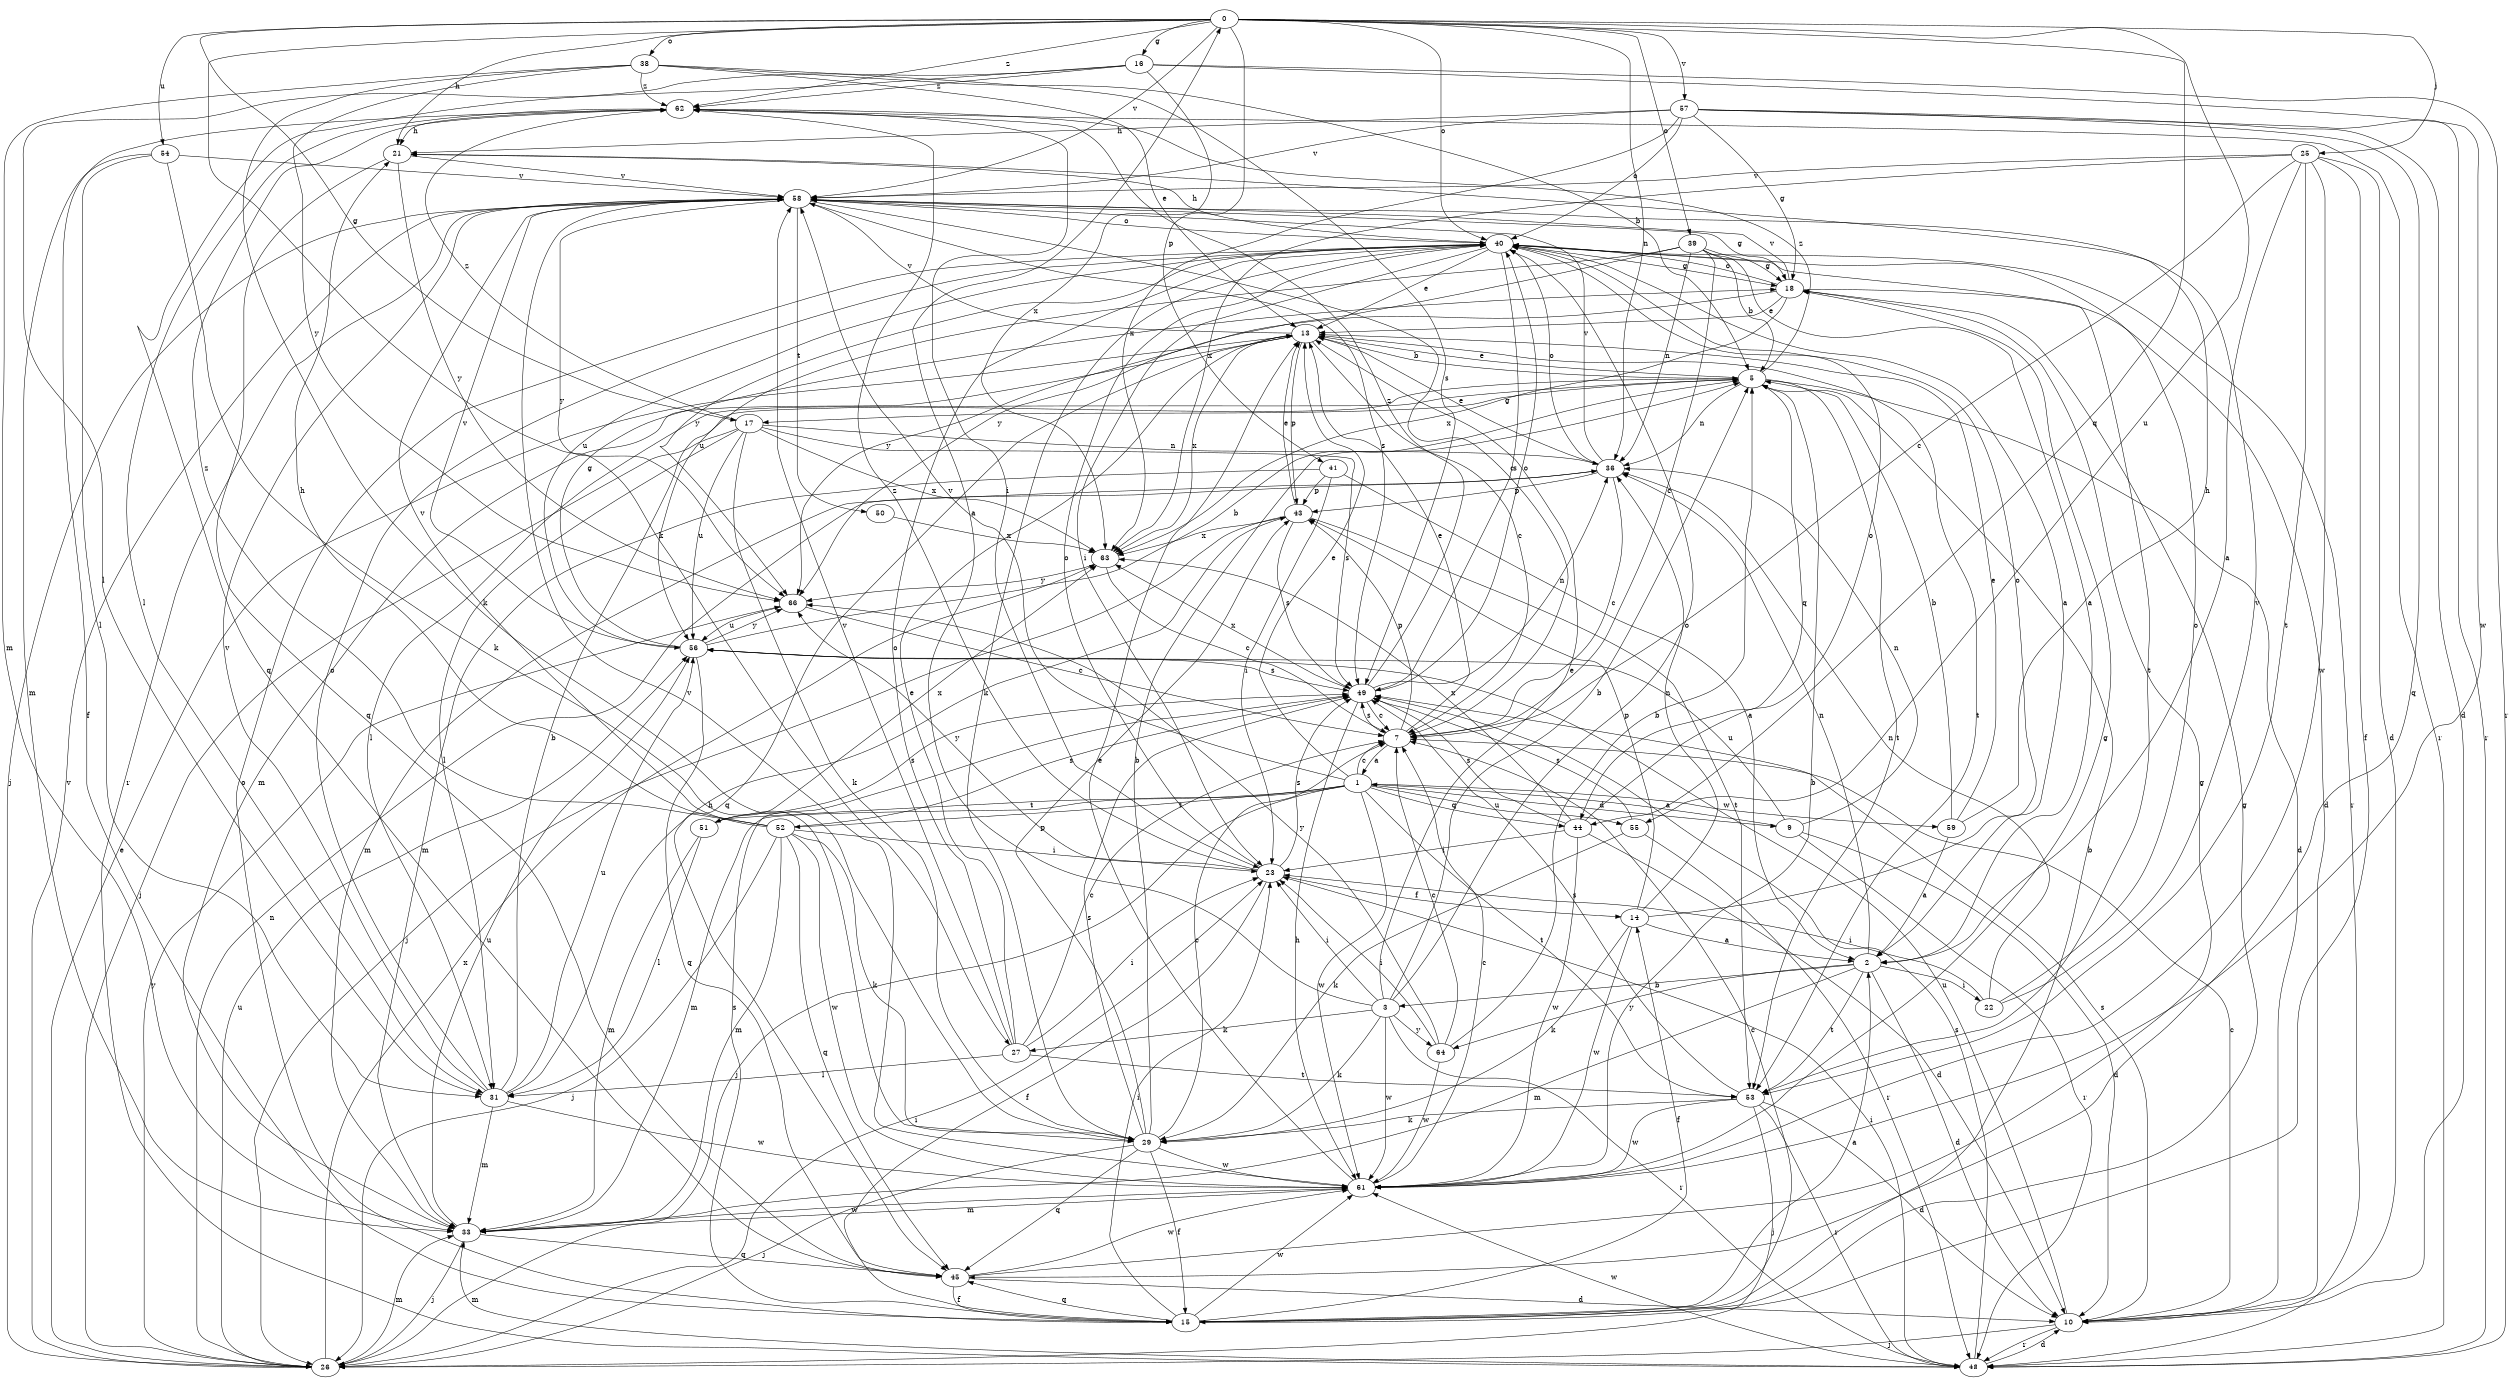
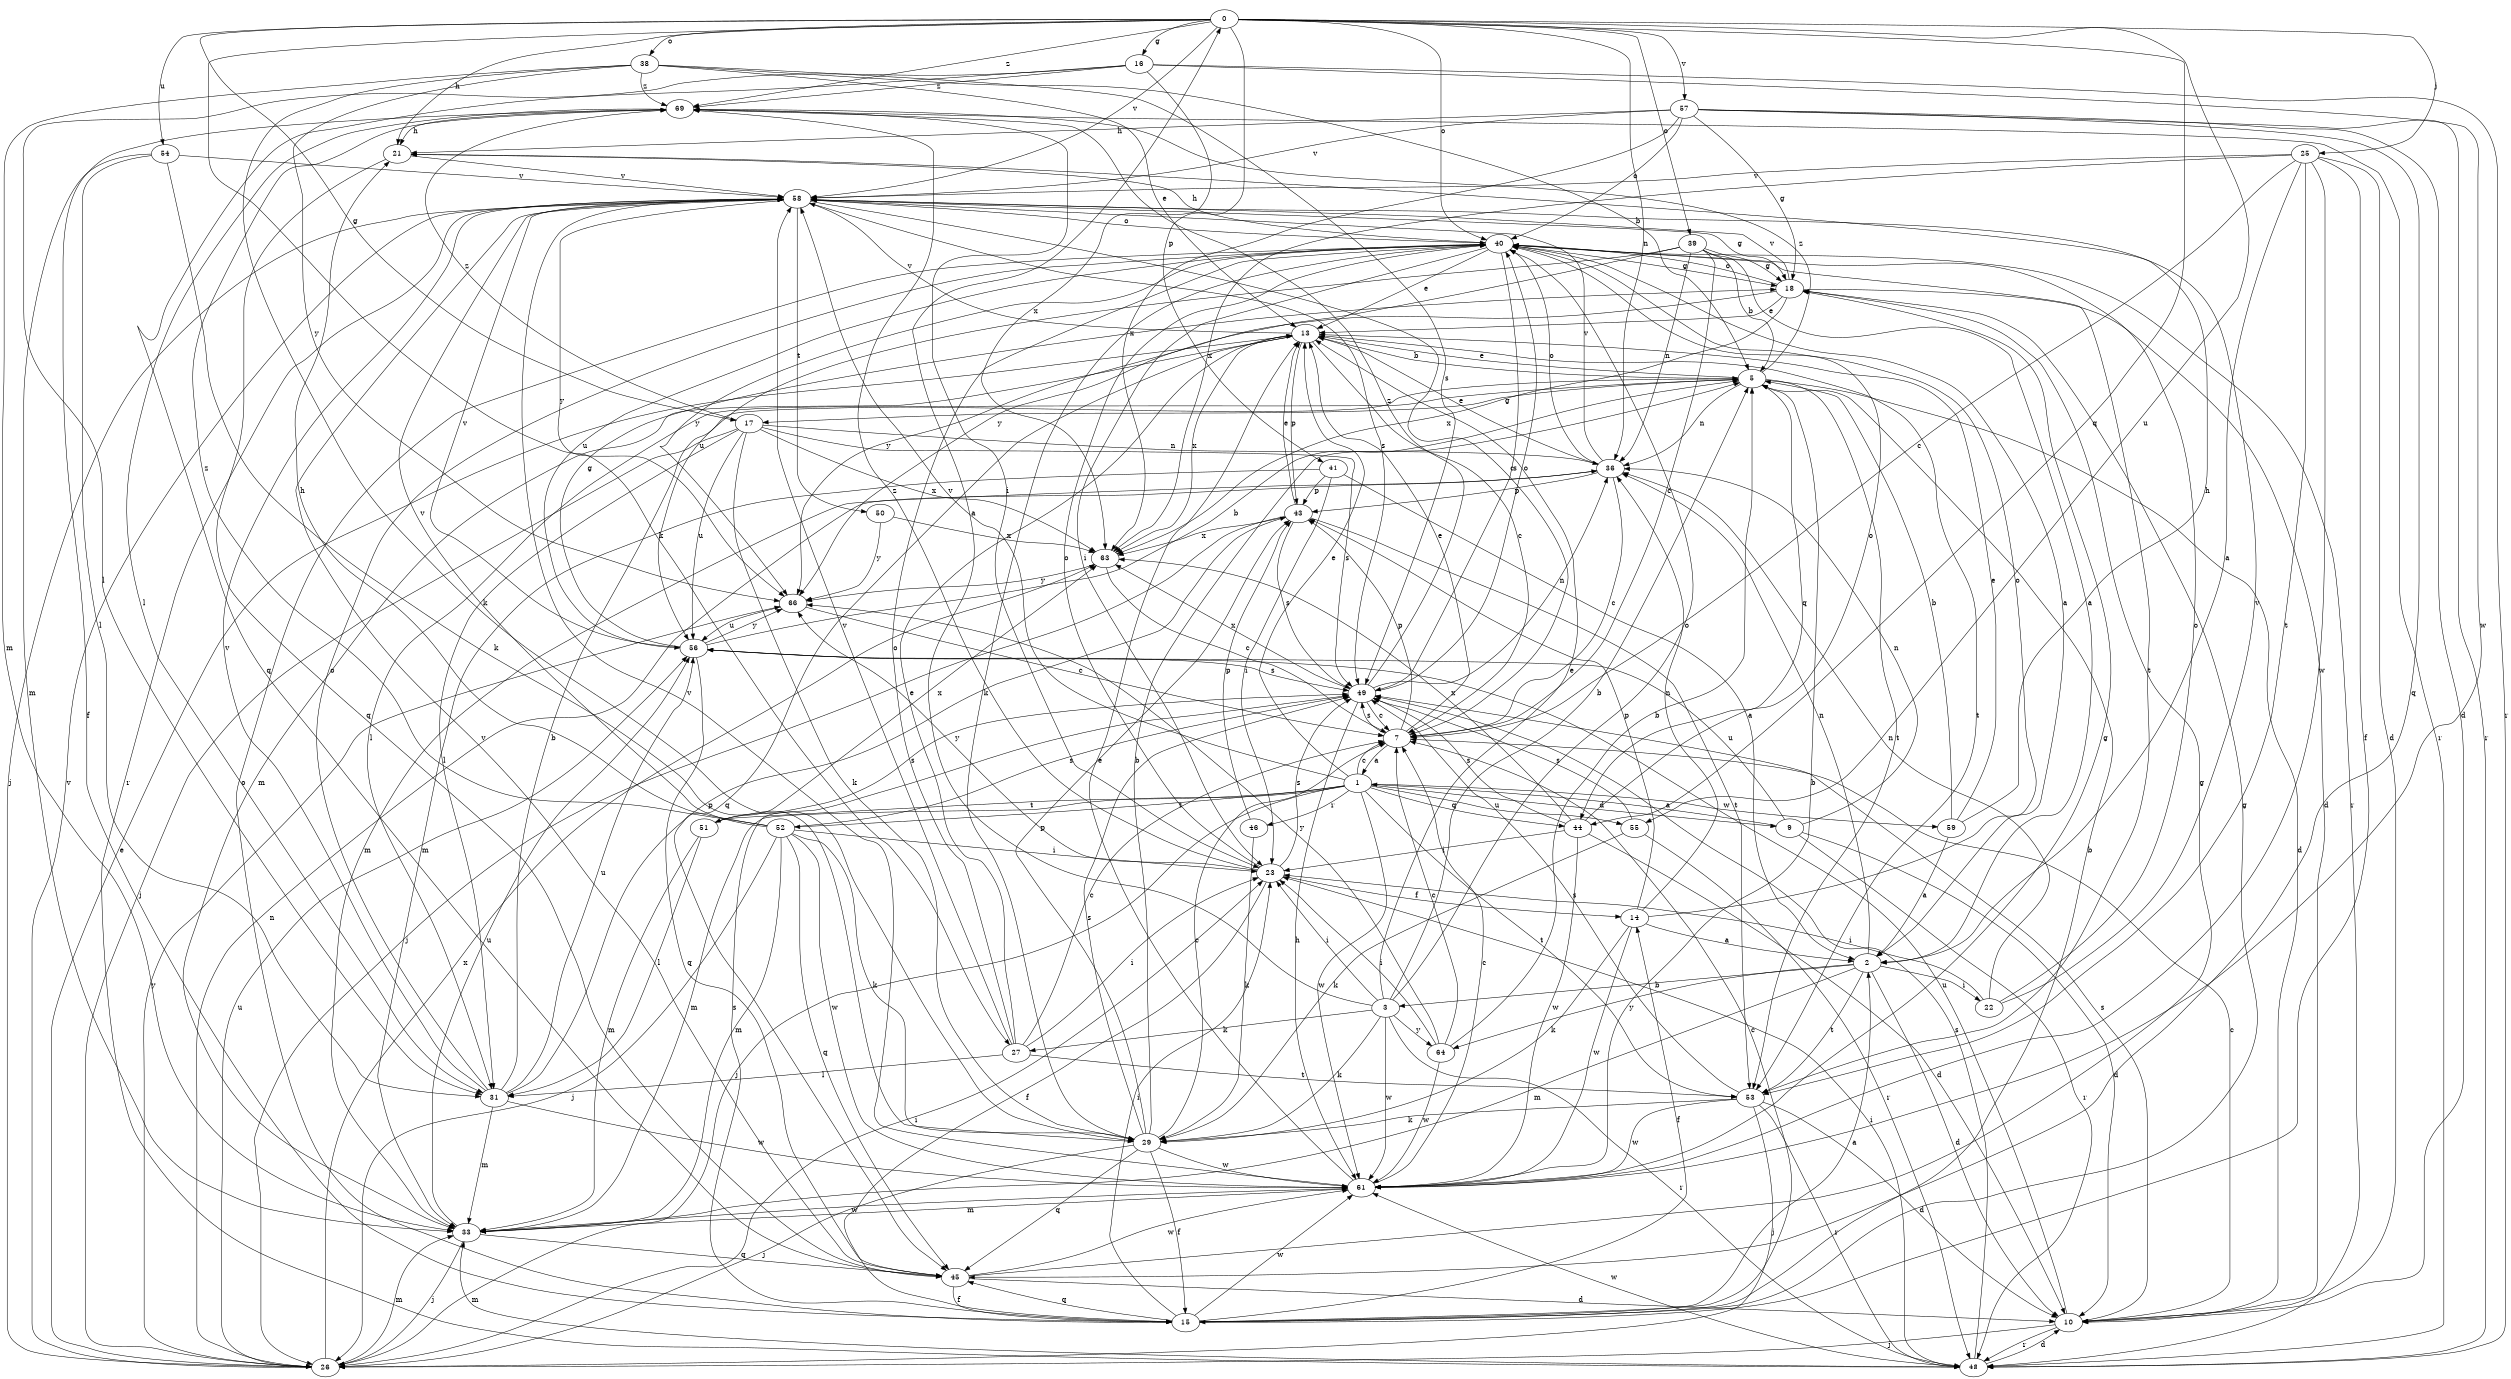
node "62": label "62" -> "69"
edge "21" -> "66": now "50" -> "66"
edge "45" -> "58": added, label "v"
edge "31" -> "43": label "h" -> "p"
node "46": added
